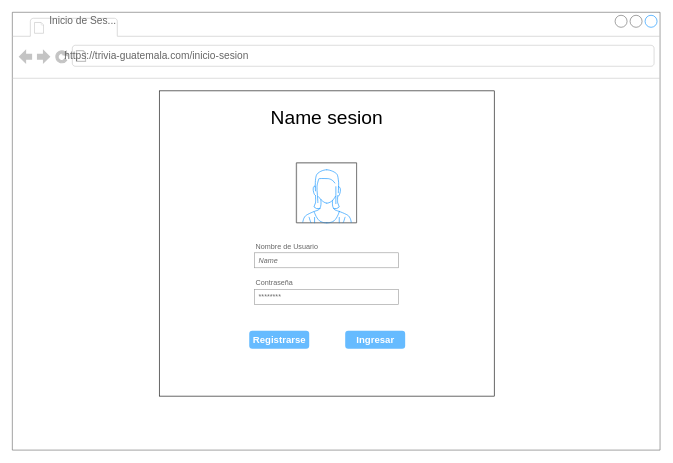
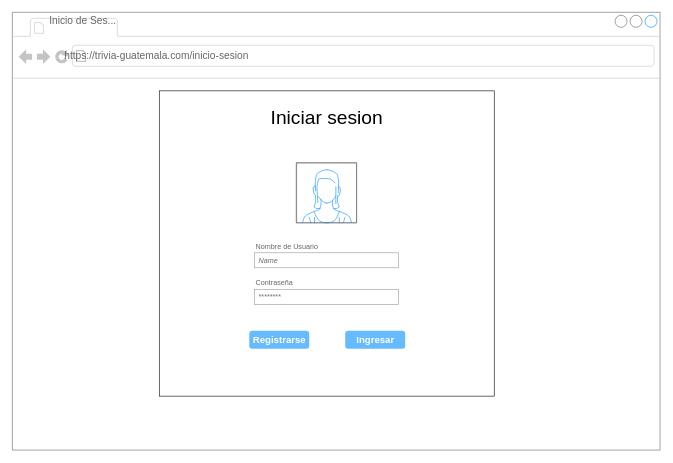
node "Name sesion": label "Name sesion" -> "Iniciar sesion"
